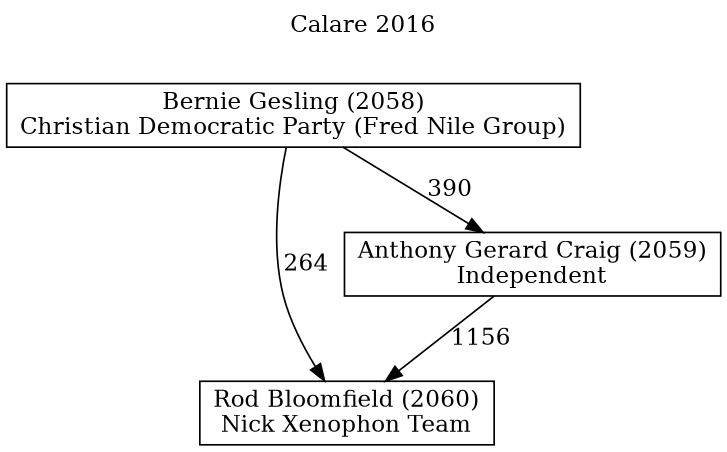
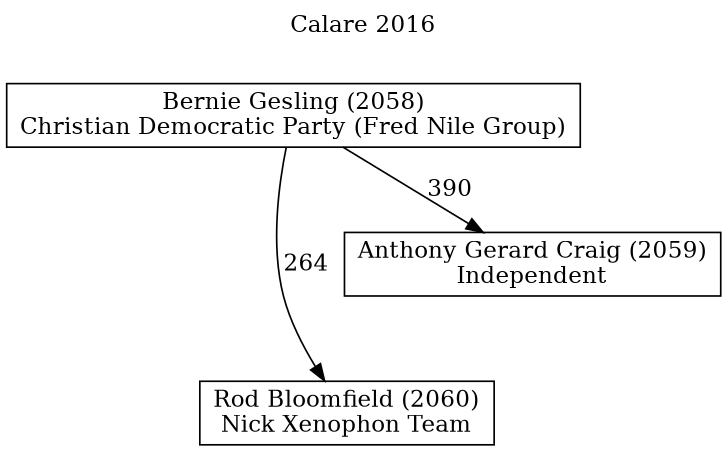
edge "Anthony Gerard Craig (2059) Independent" -> "Rod Bloomfield (2060) Nick Xenophon Team": removed, label "1156"
